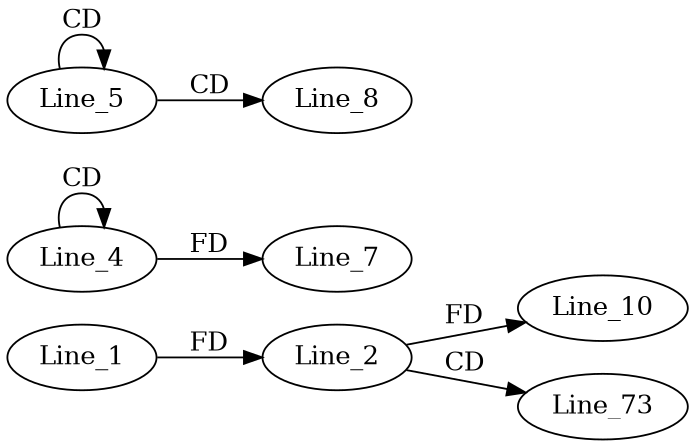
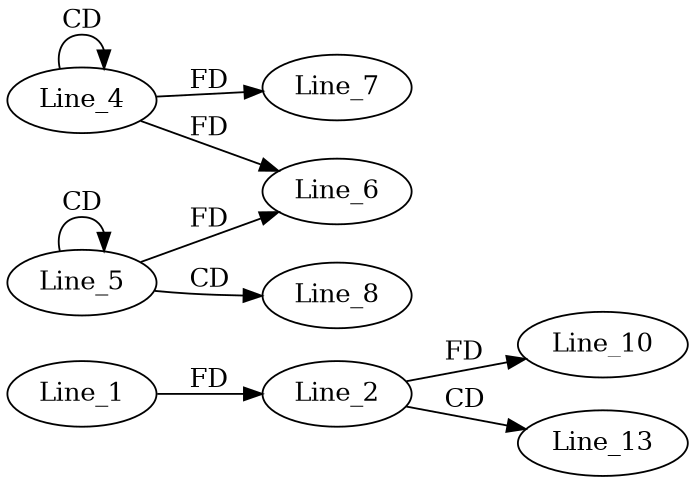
node "Line_6": added
node "Line_73": label "Line_73" -> "Line_13"
